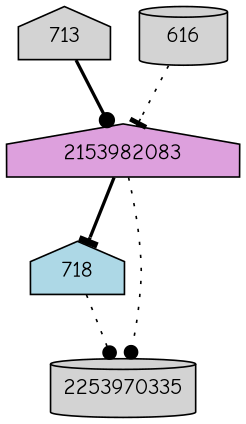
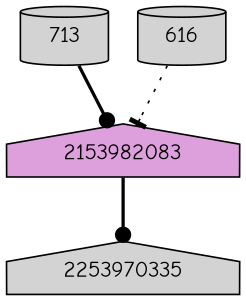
node "713": shape house -> cylinder
edge "2153982083" -> "2253970335": style dotted -> bold
node "718": removed
node "2253970335": shape cylinder -> house
